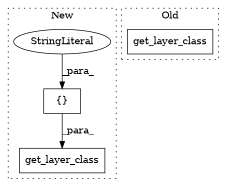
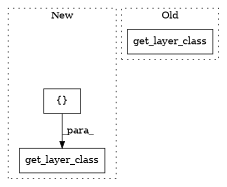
node "StringLiteral": removed
